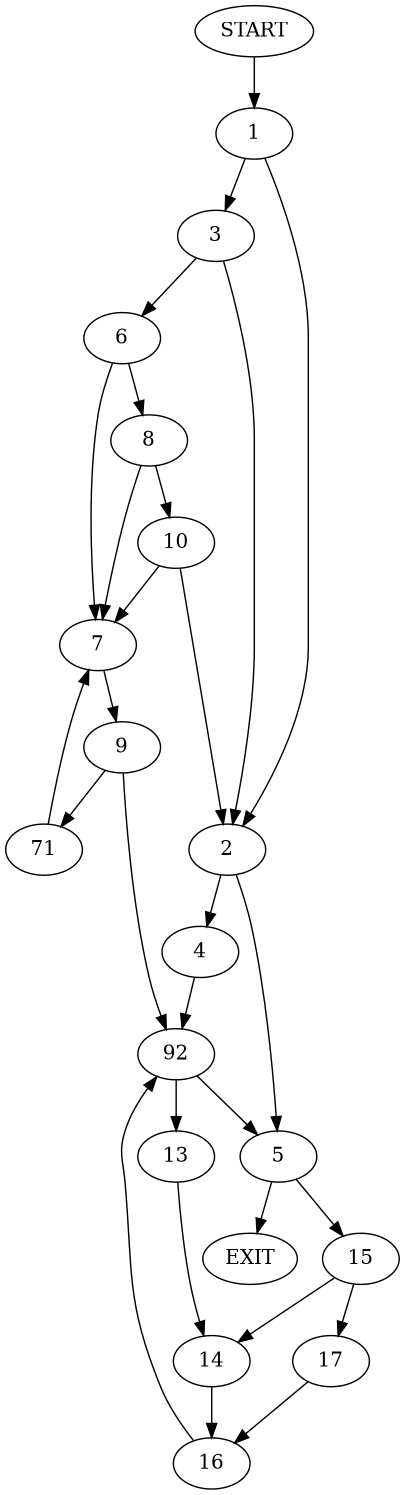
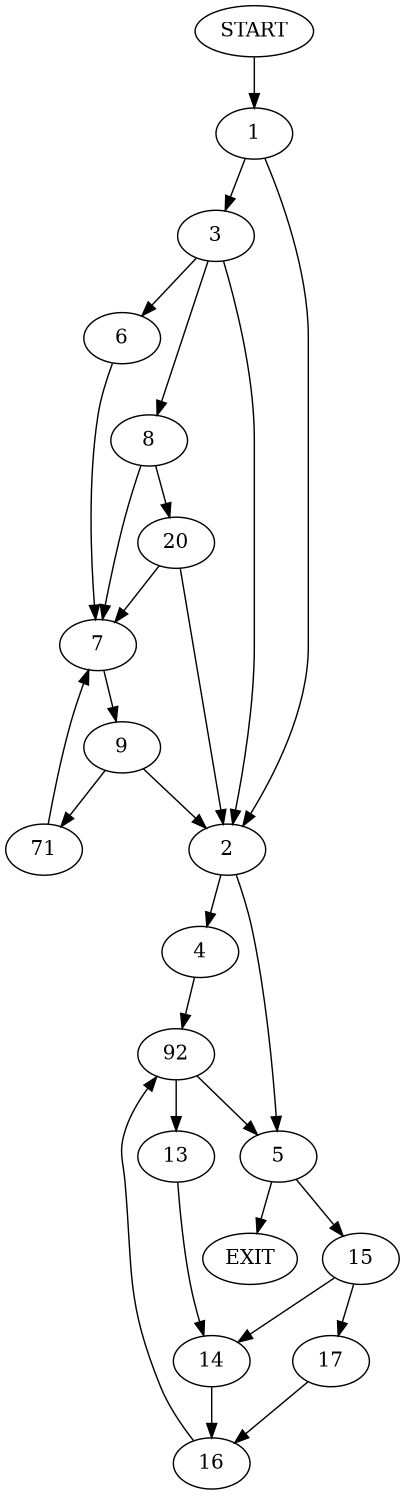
edge "6" -> "8": now "3" -> "8"
node "10": label "10" -> "20"
edge "9" -> "92": now "9" -> "2"
